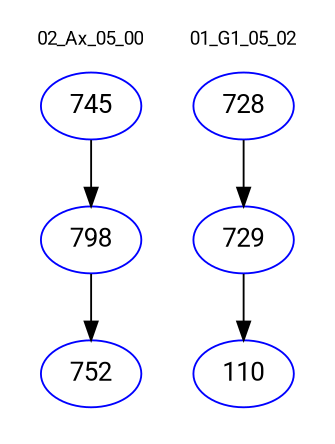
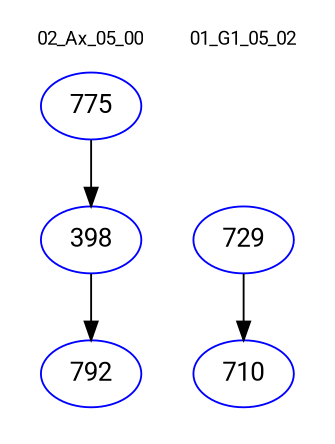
node "745": label "745" -> "775"
node "728": removed
node "798": label "798" -> "398"
node "752": label "752" -> "792"
node "110": label "110" -> "710"
